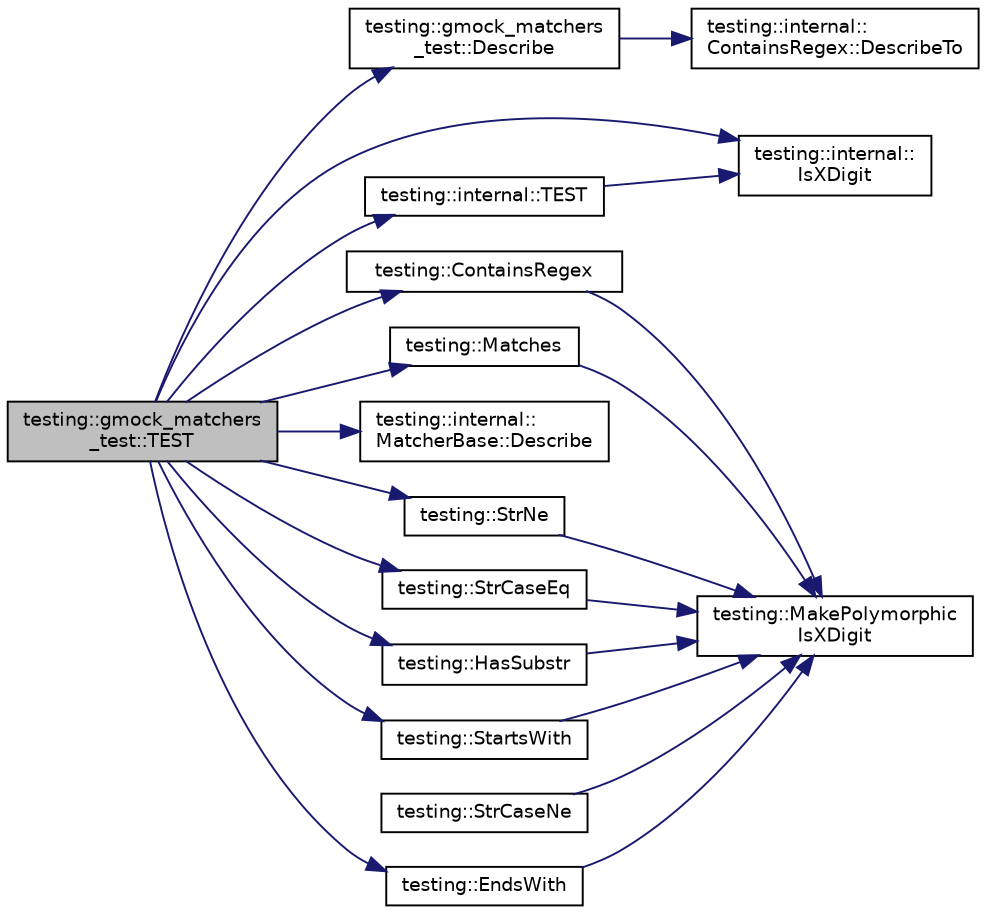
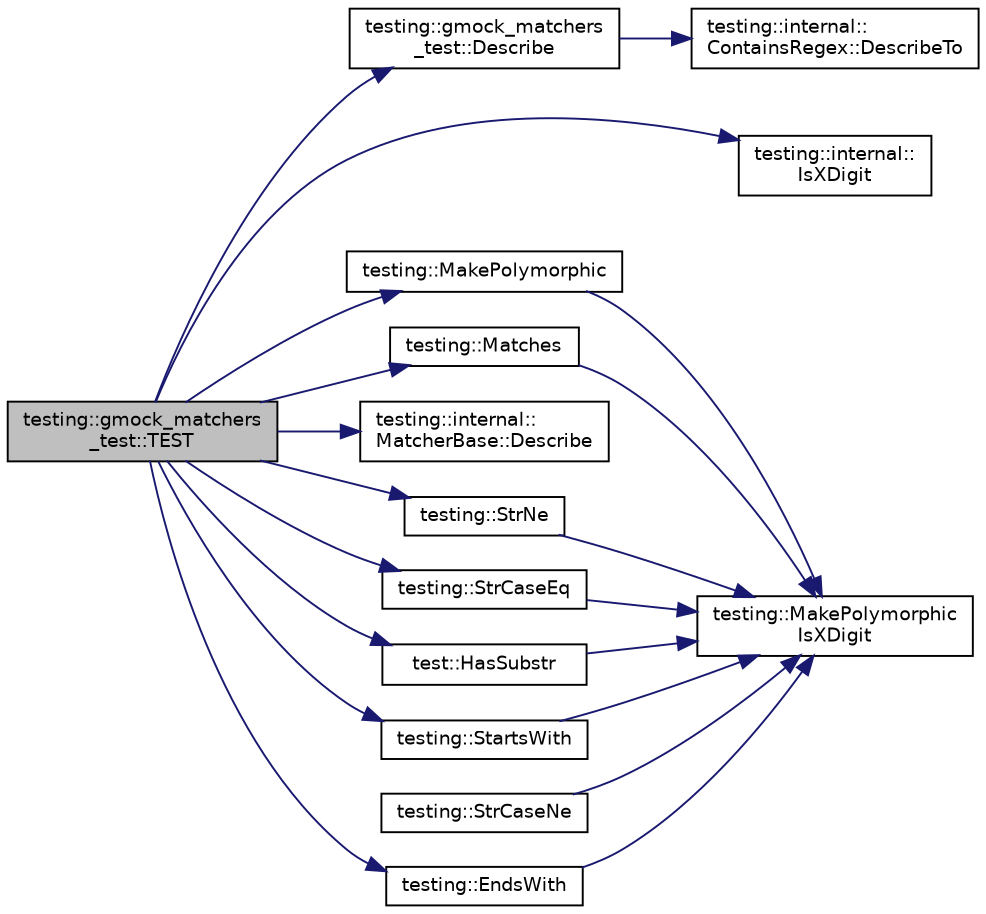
node "testing::internal::TEST": removed
node "testing::ContainsRegex": label "testing::ContainsRegex" -> "testing::MakePolymorphic"
node "testing::HasSubstr": label "testing::HasSubstr" -> "test::HasSubstr"
